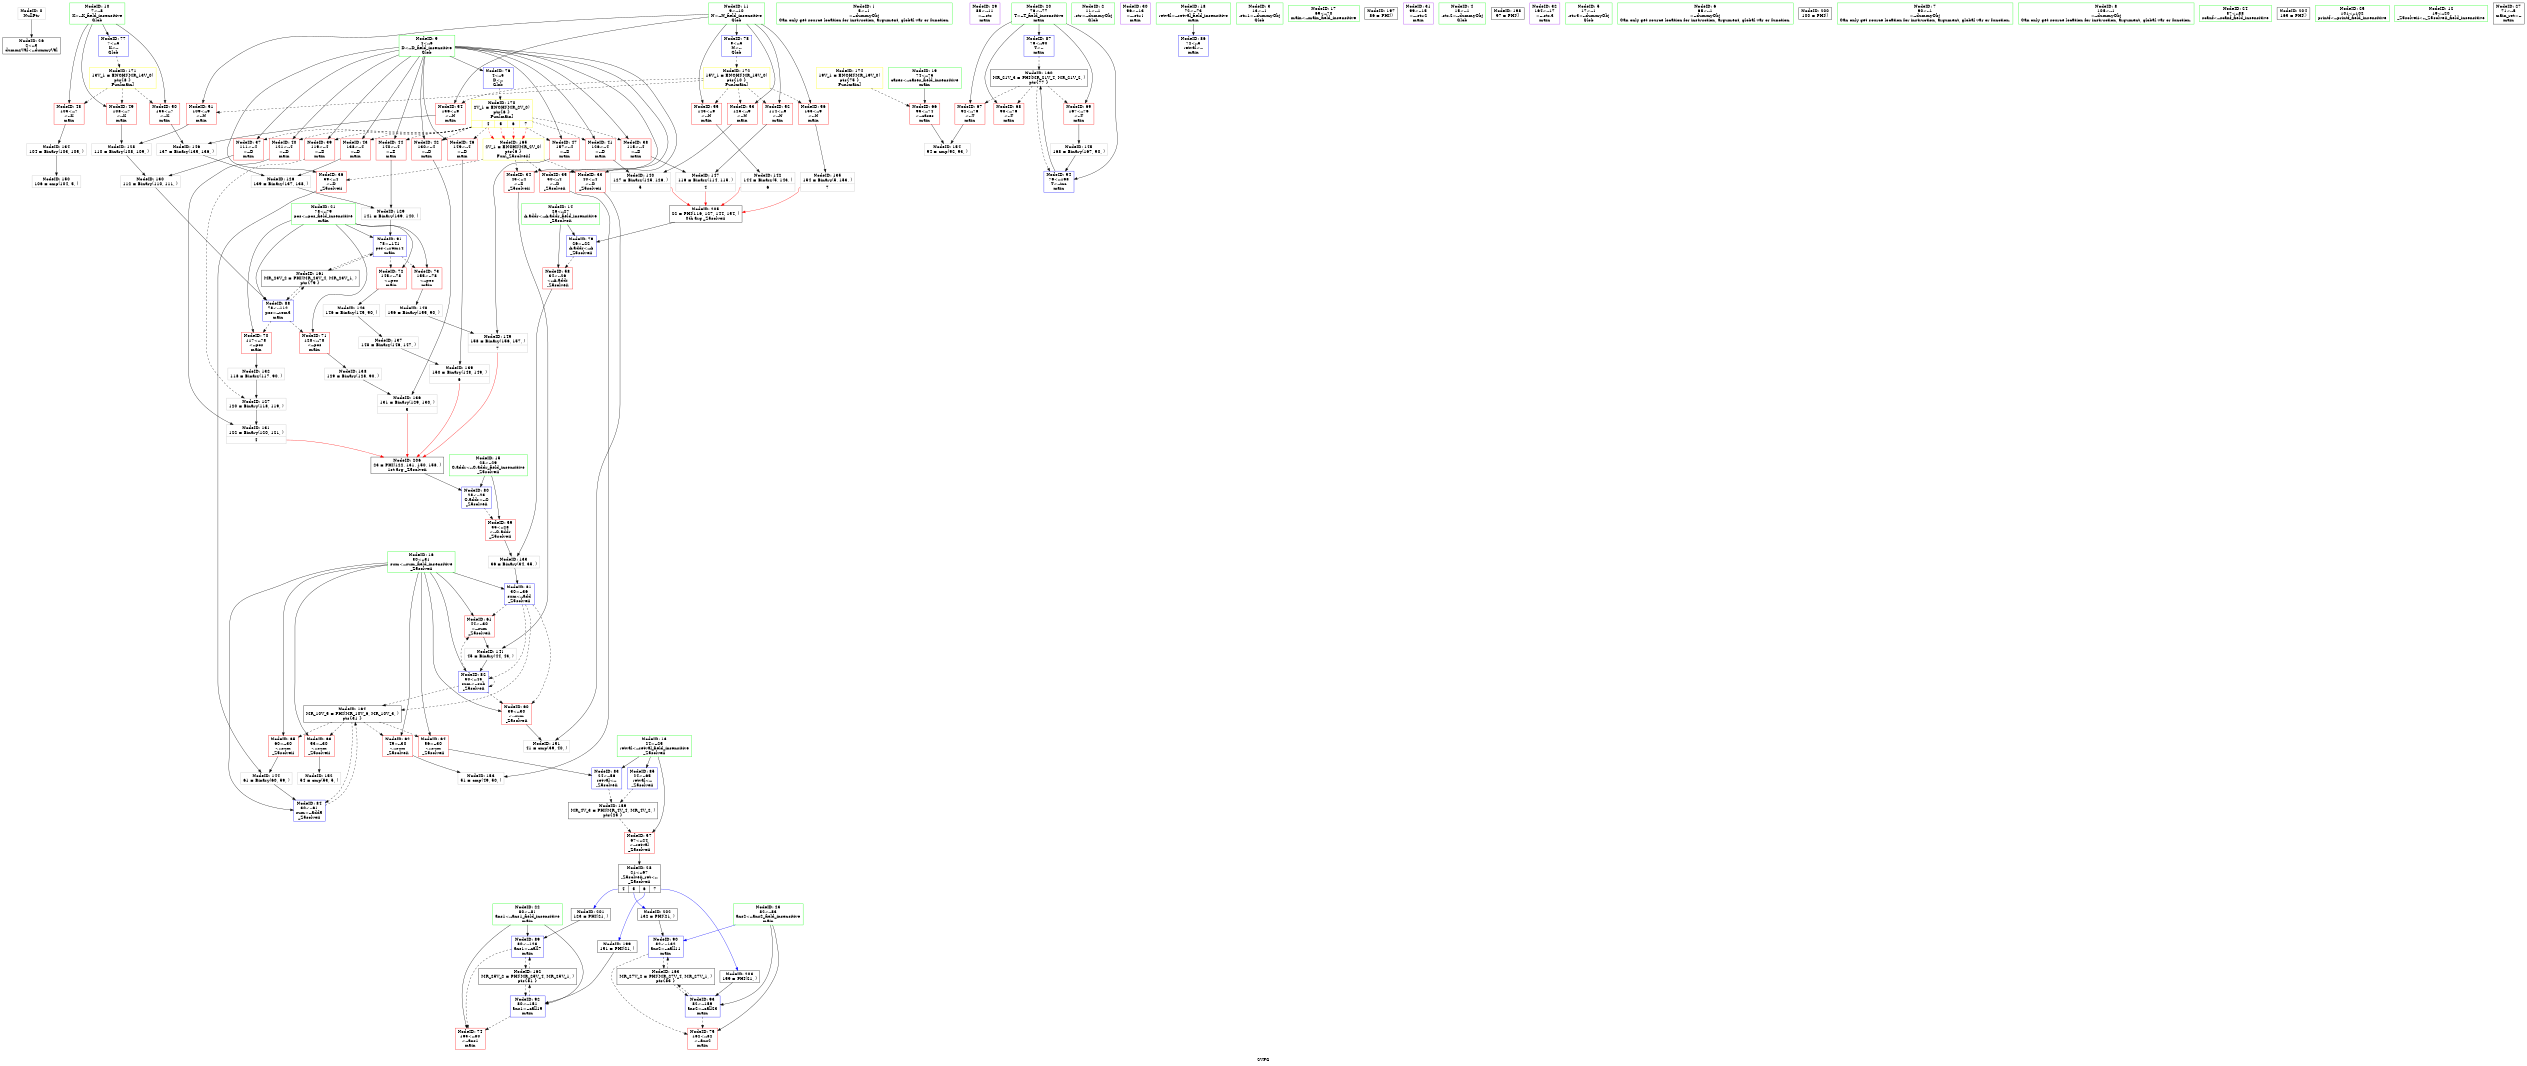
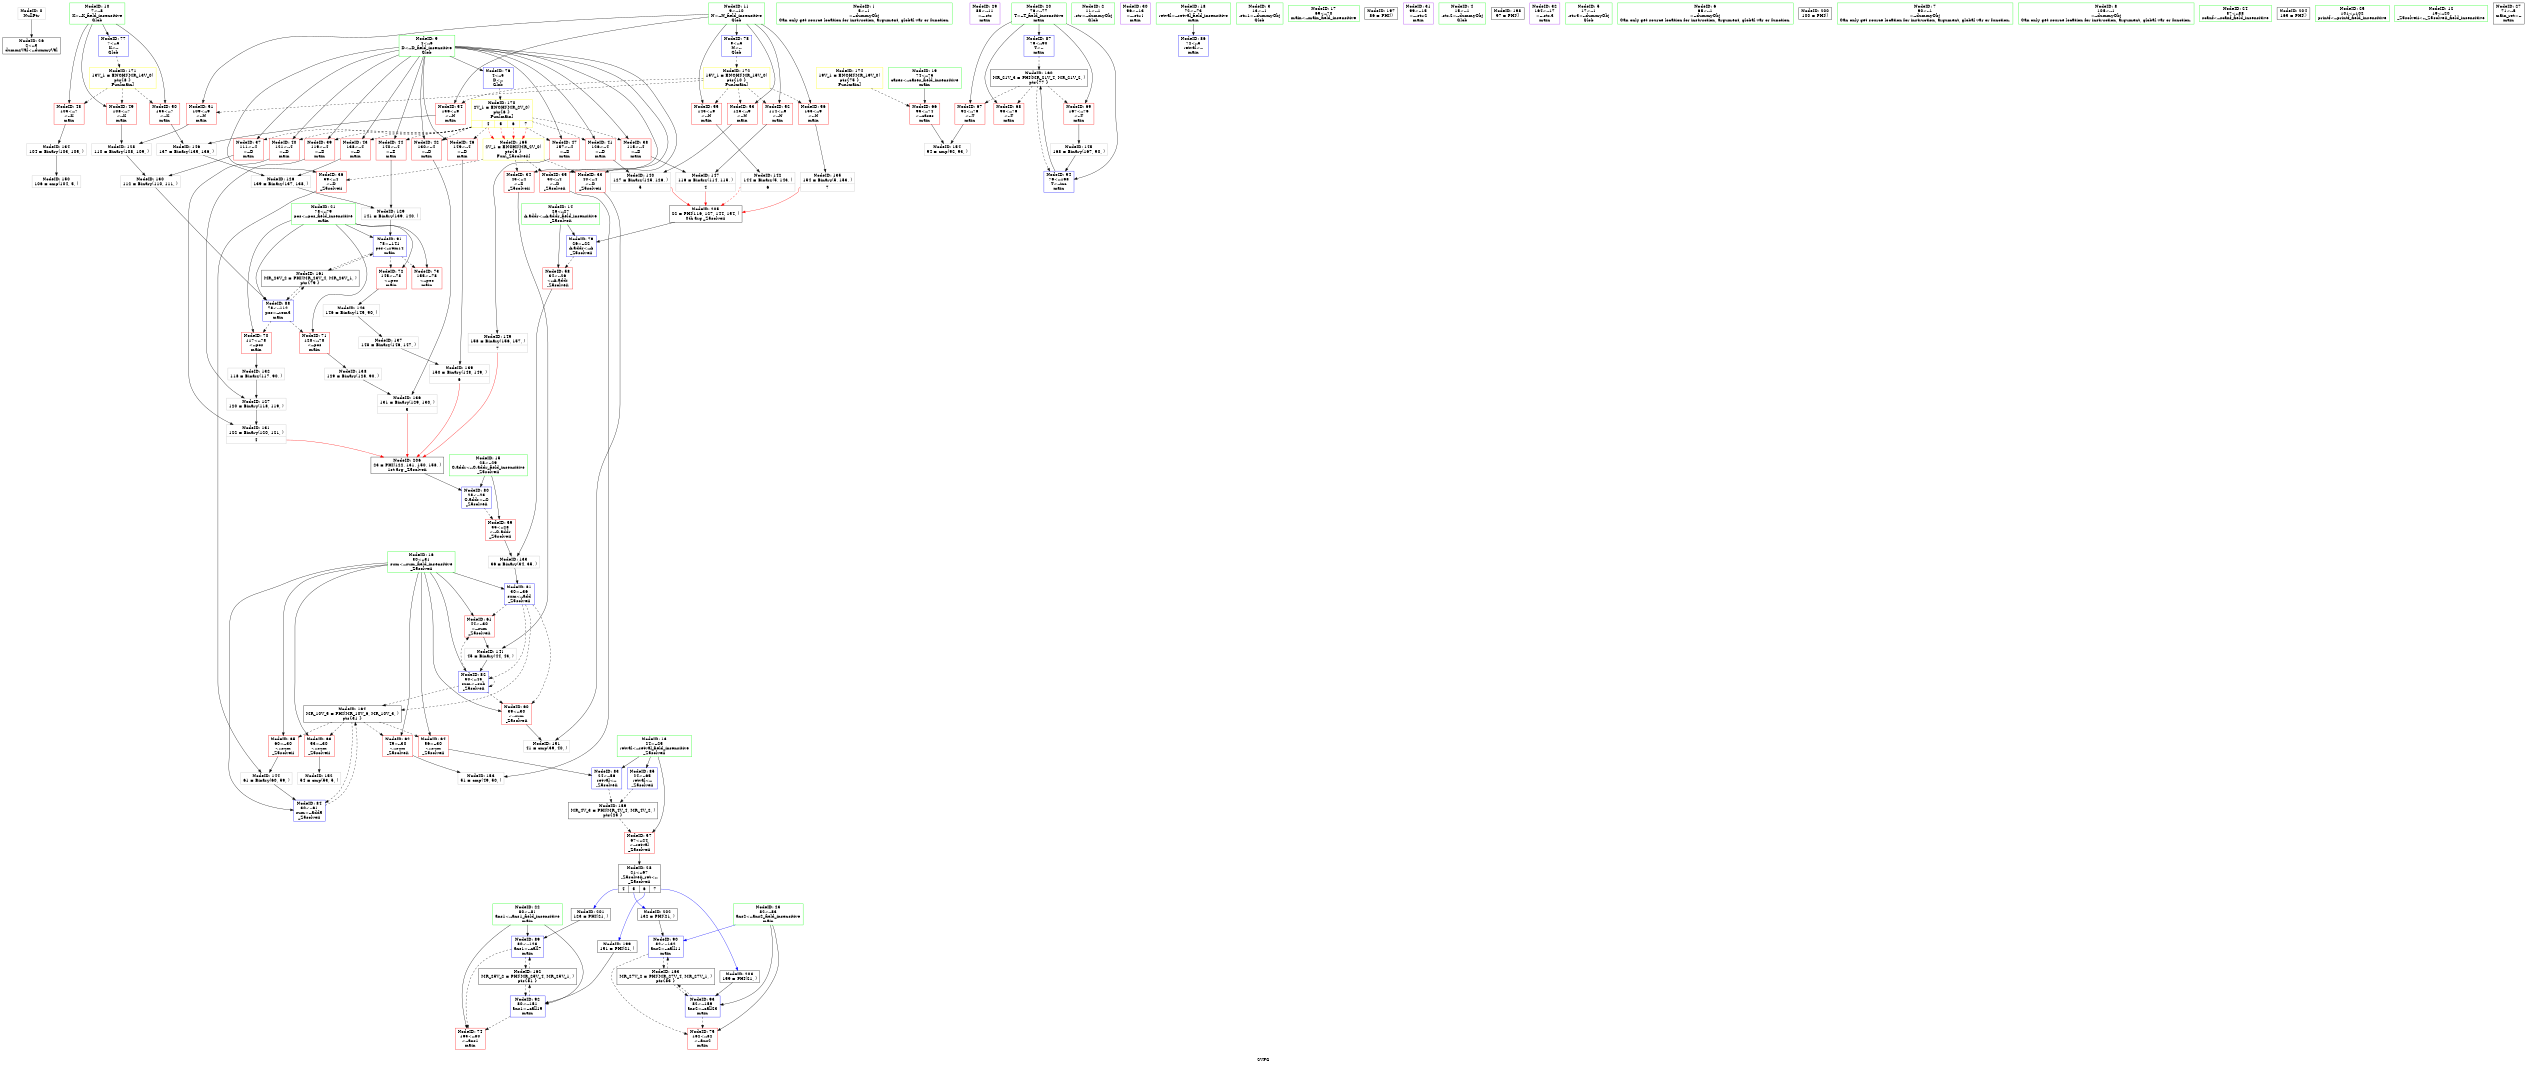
edge "NodeID: 142" -> "NodeID: 205": style solid -> dashed
edge "NodeID: 39" -> "NodeID: 127": style dashed -> solid
node "NodeID: 148": removed
